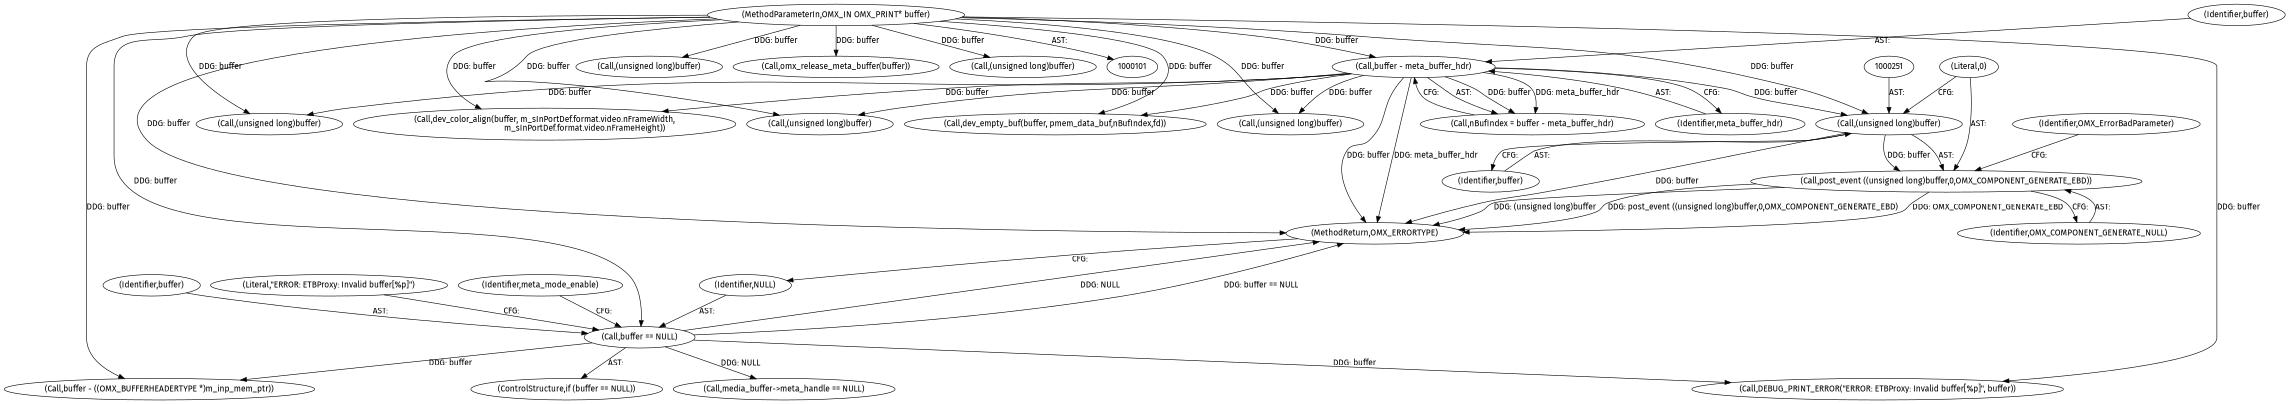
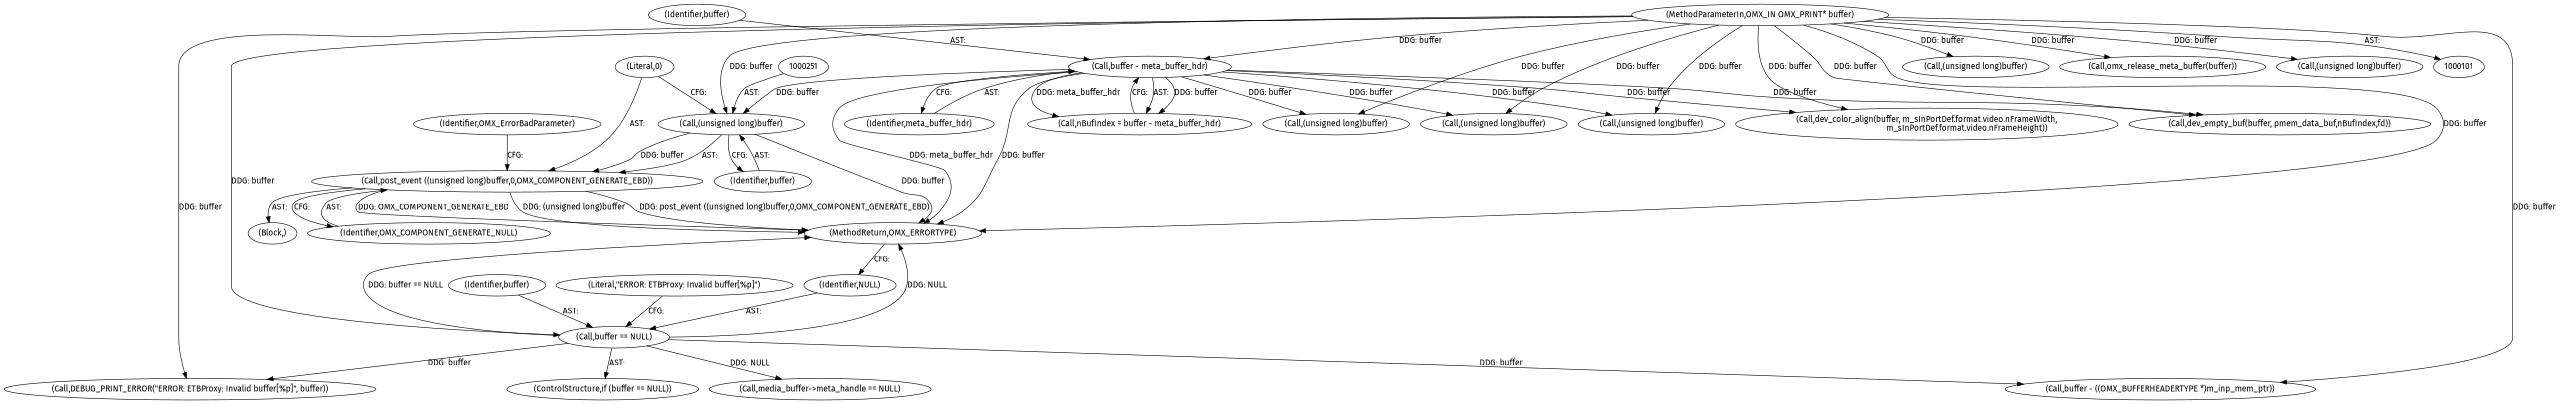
node "(Block,)": added
node "(Identifier,meta_mode_enable)": removed
